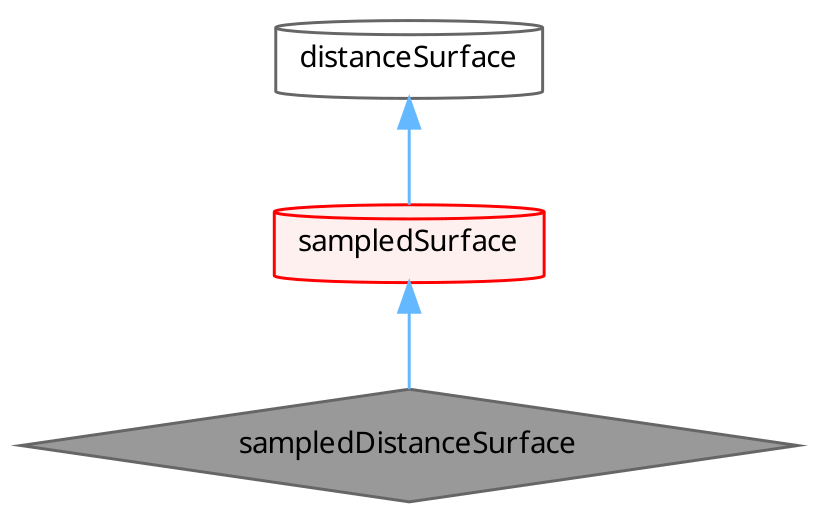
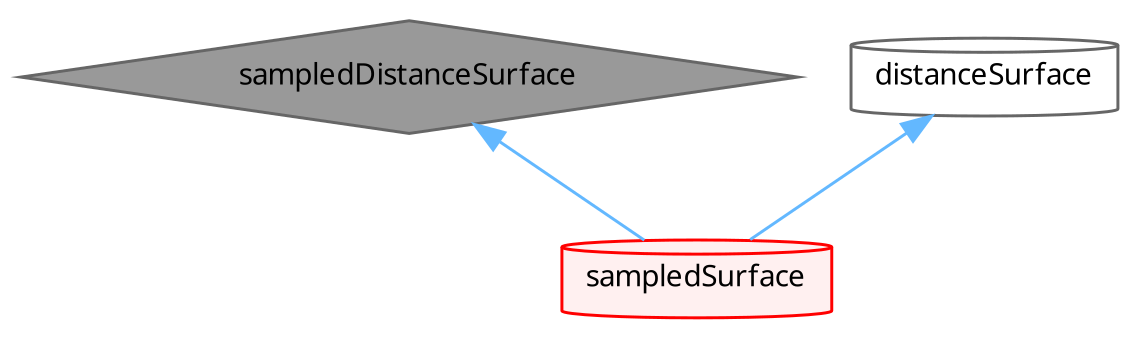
edge "sampledDistanceSurface" -> "sampledSurface": reversed
